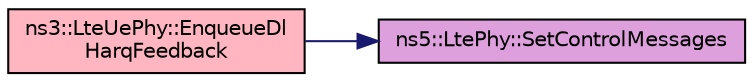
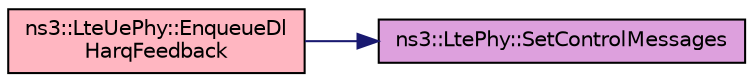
node "ns5::LtePhy::SetControlMessages": label "ns5::LtePhy::SetControlMessages" -> "ns3::LtePhy::SetControlMessages"
